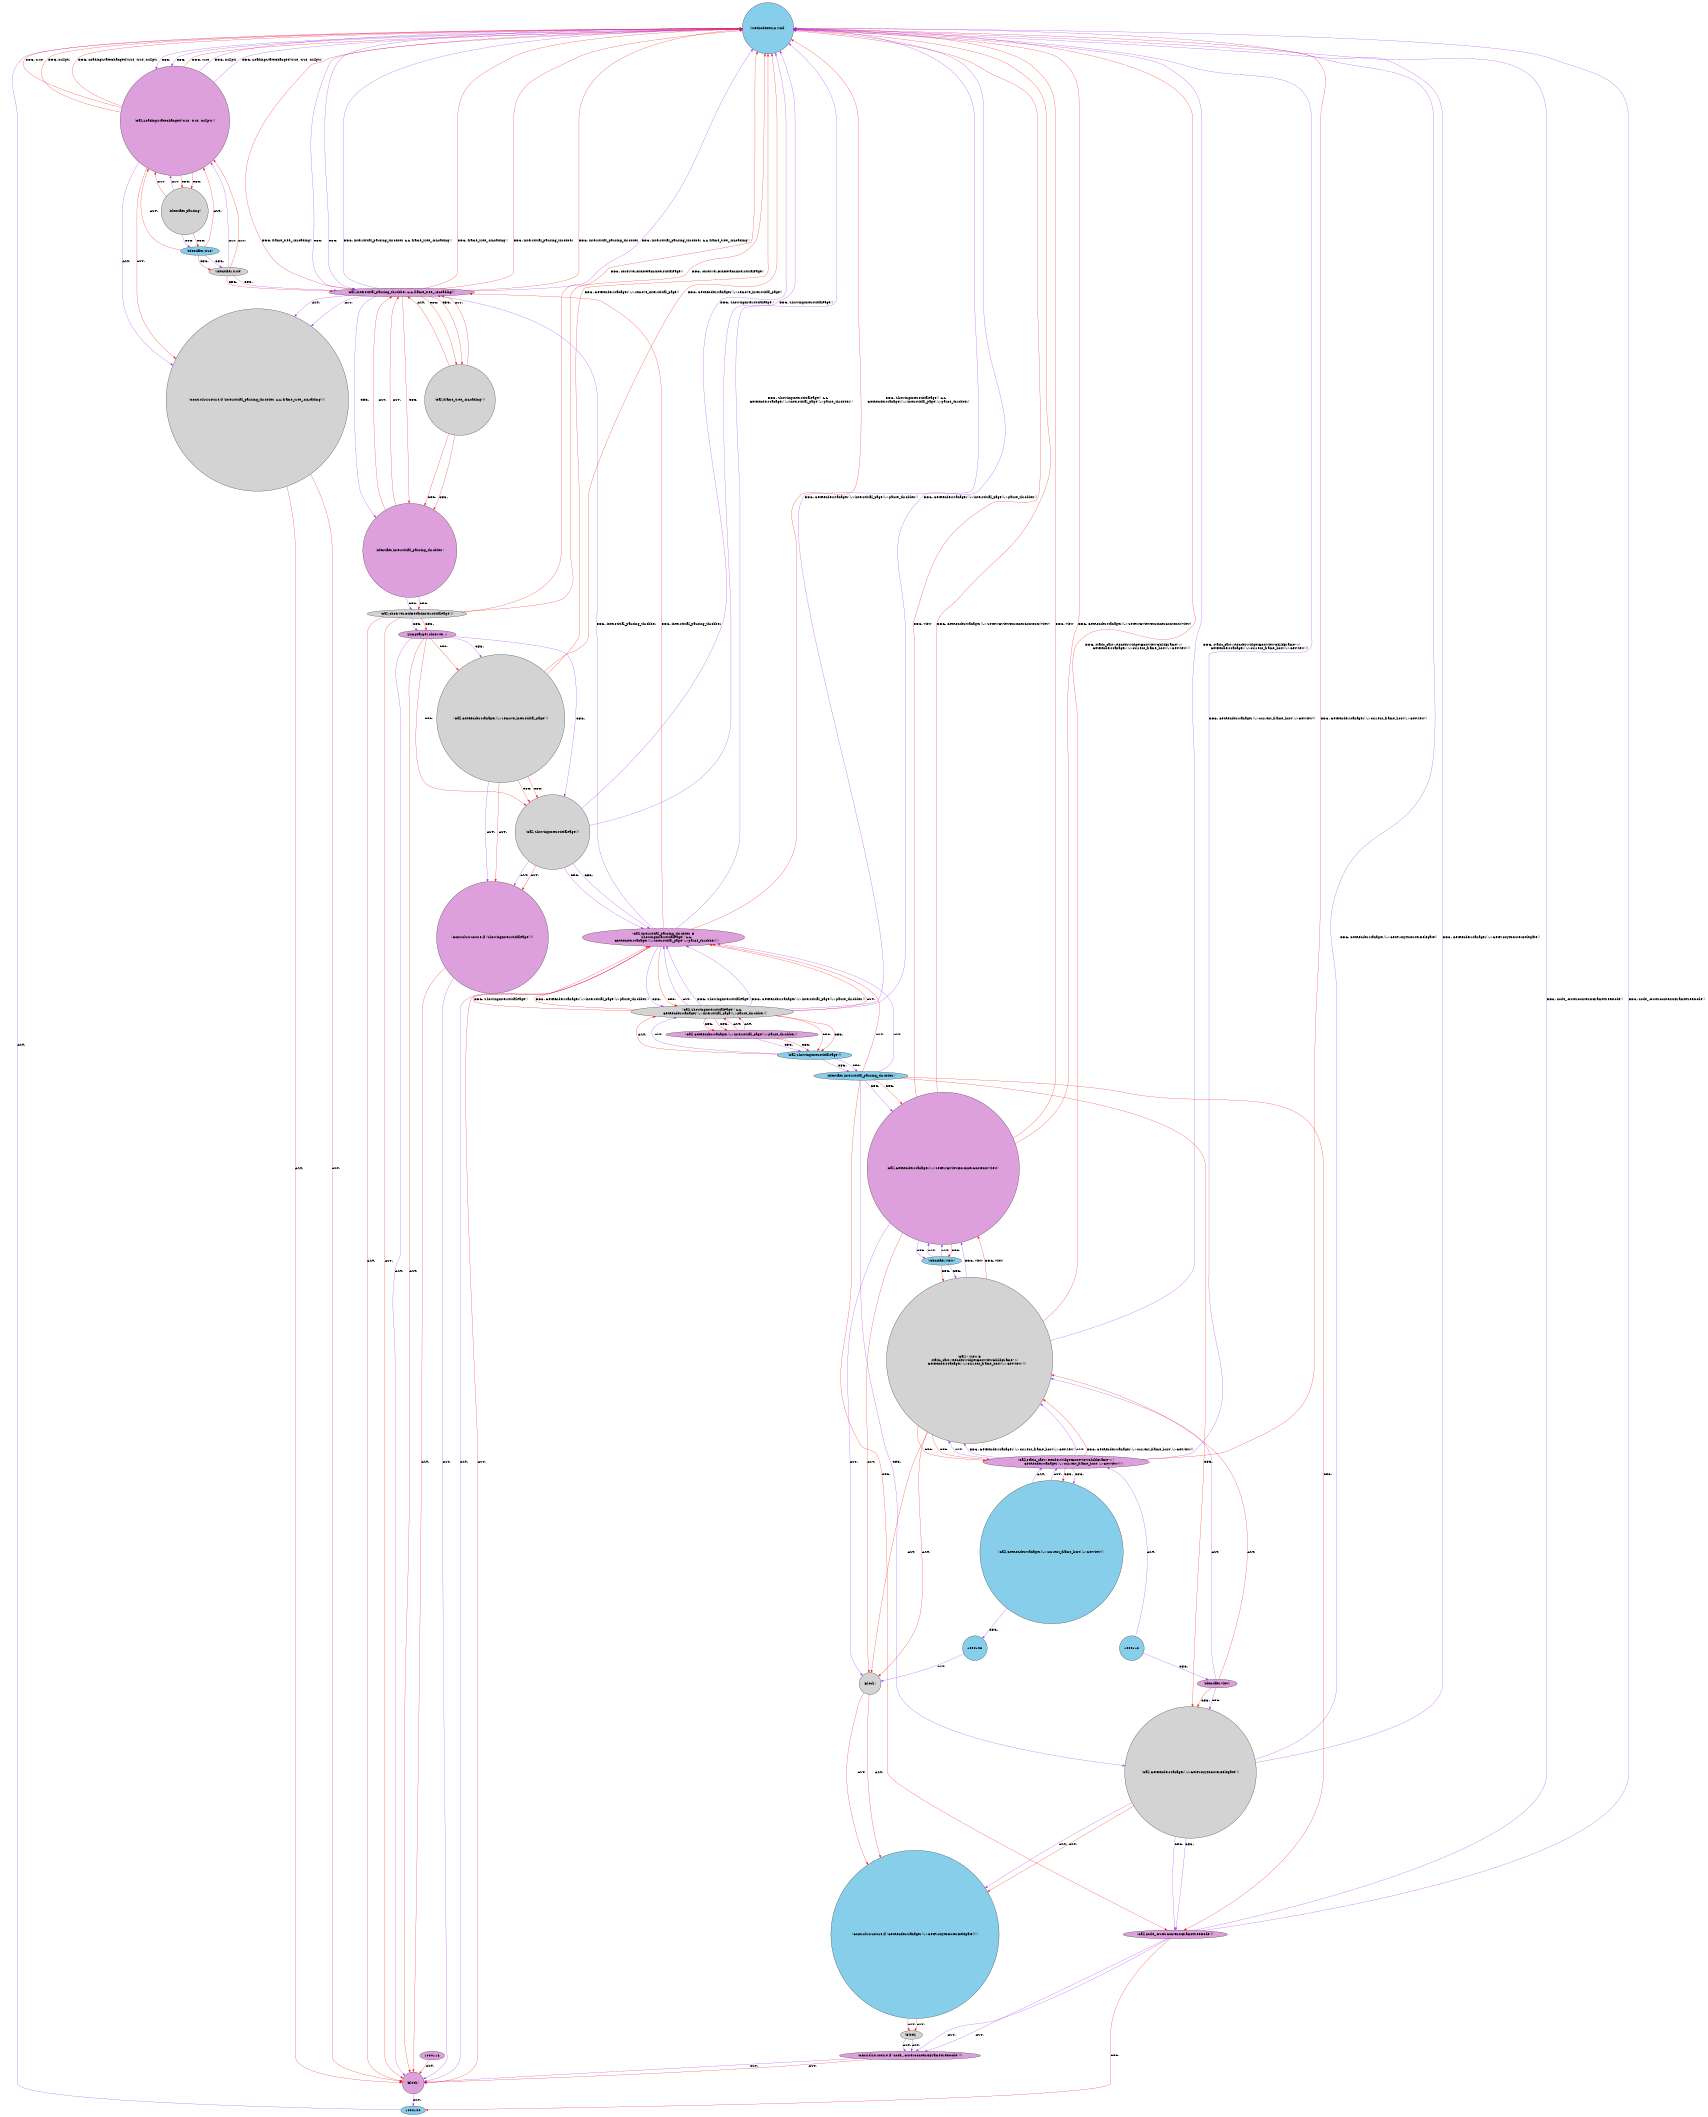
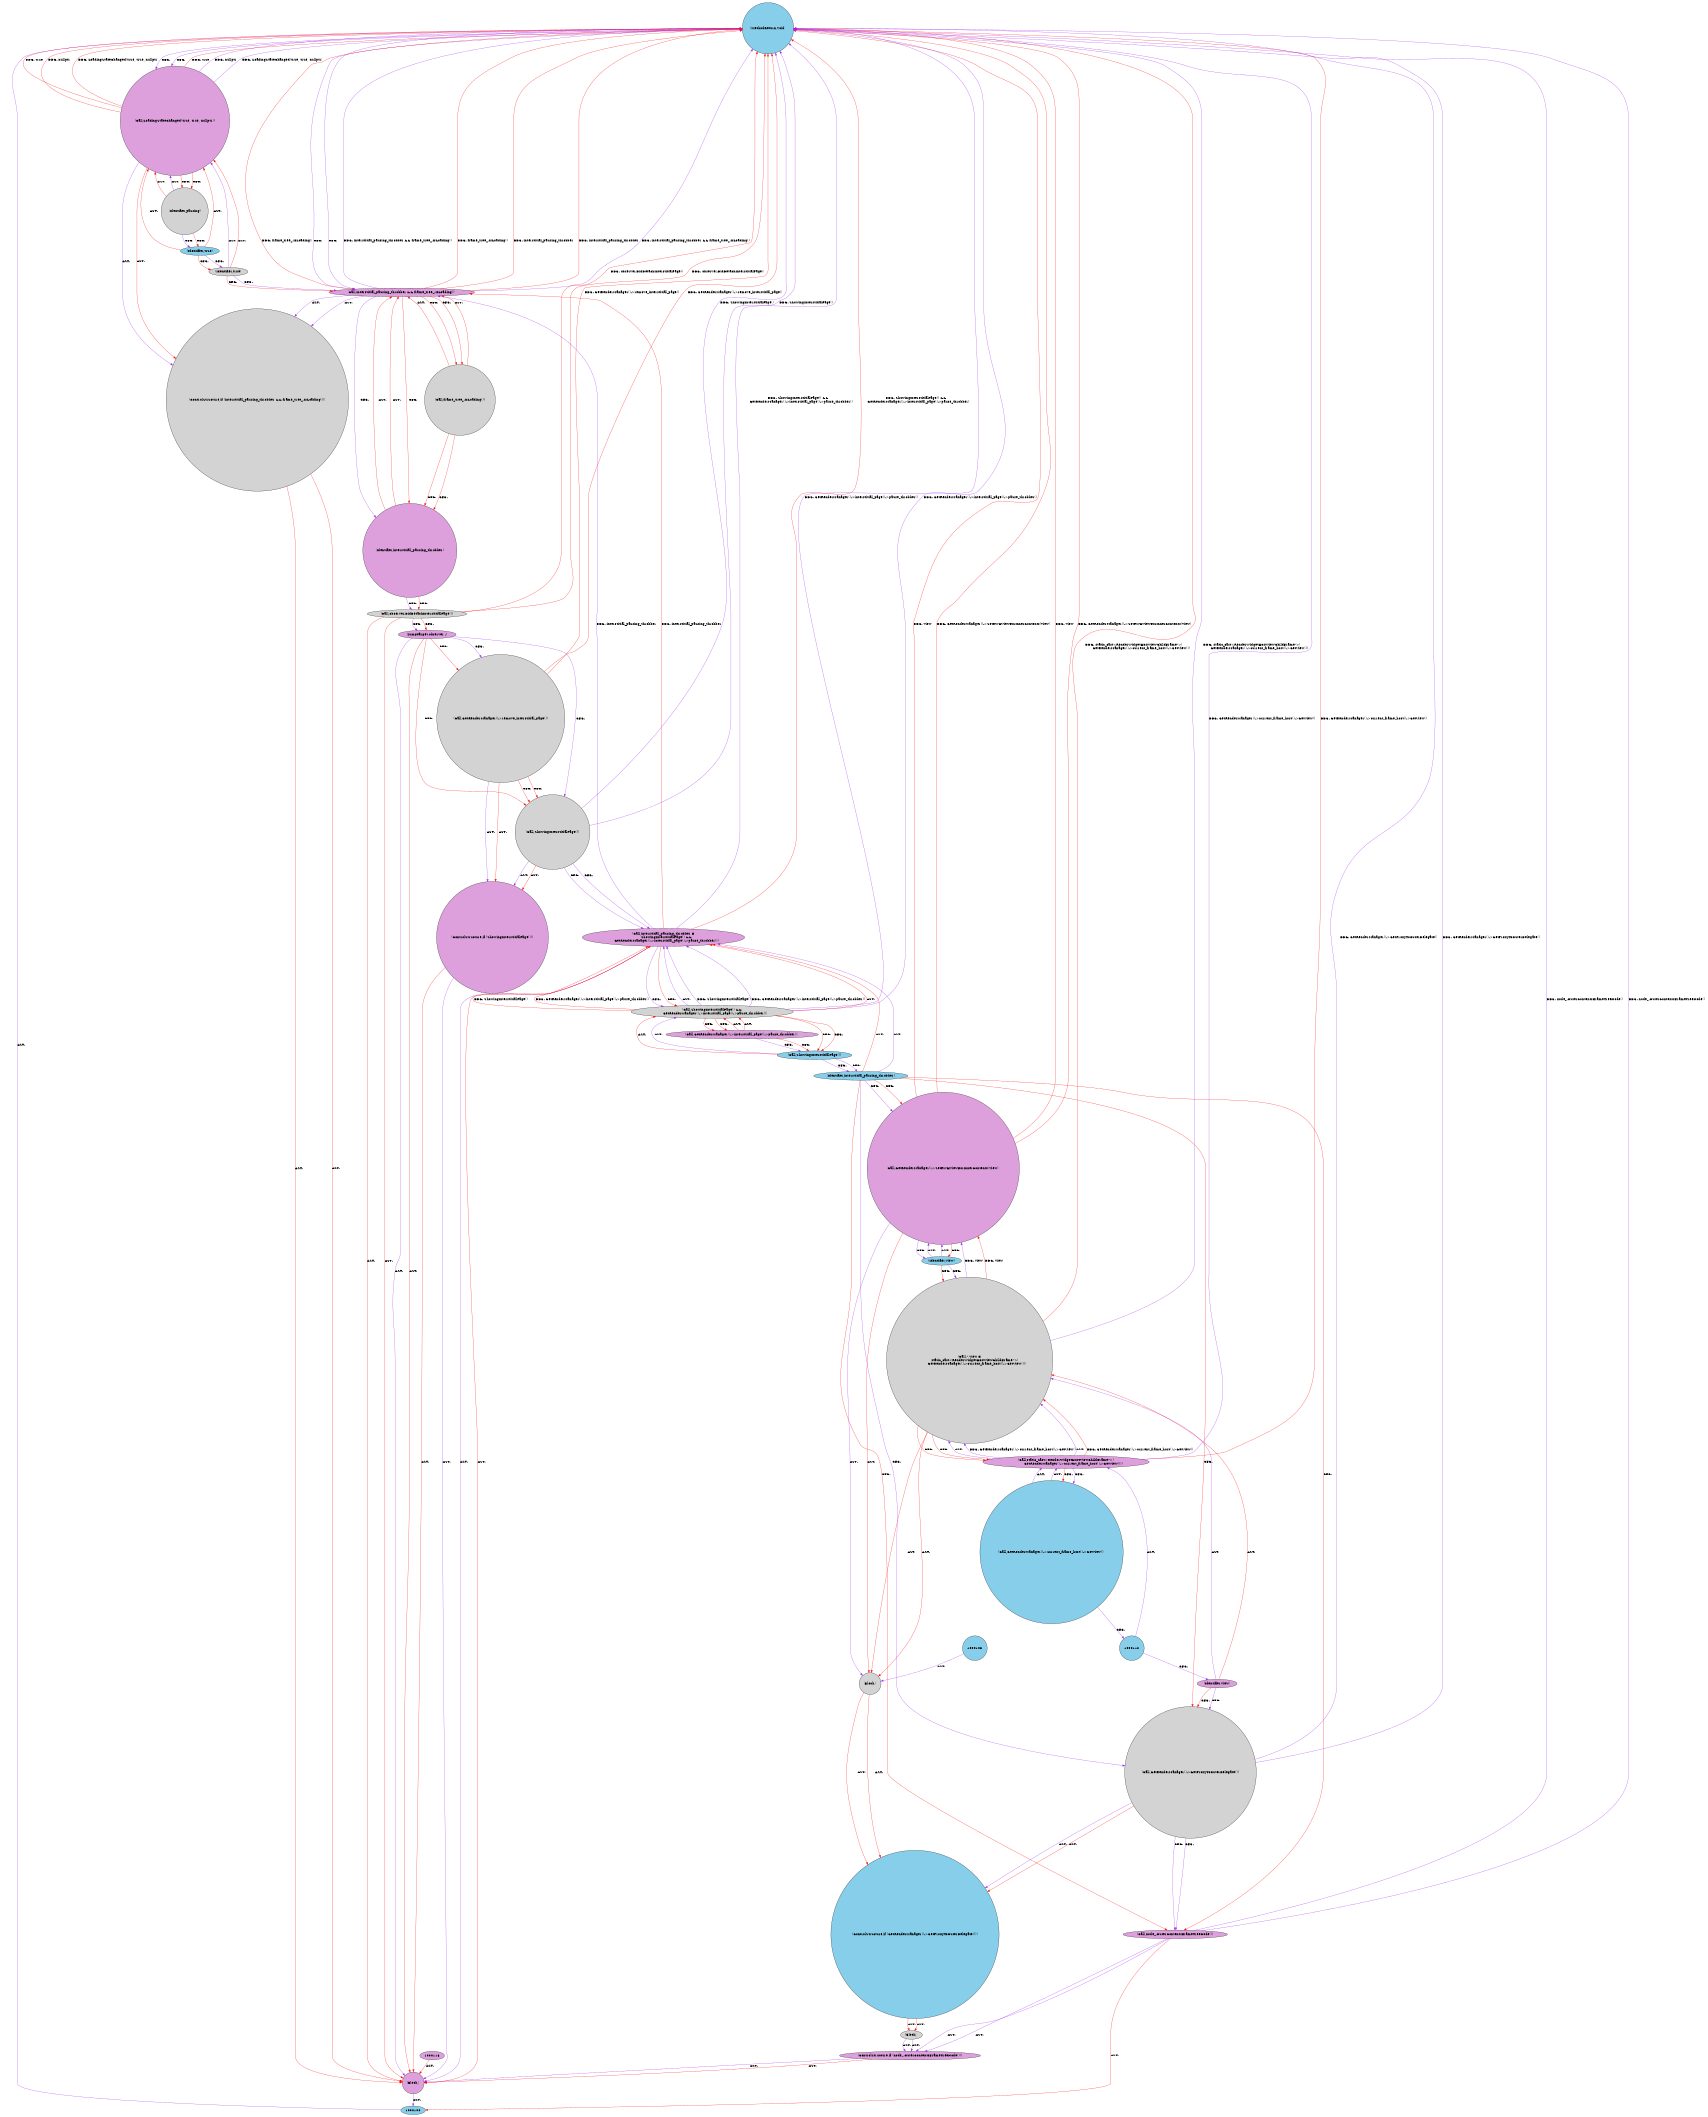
edge "(Call,GetRenderManager()->current_frame_host()->GetView())" -> "1000108": now "(Call,GetRenderManager()->current_frame_host()->GetView())" -> "1000112"
edge "(Call,node_.OuterContentsFrameTreeNode())" -> "1000100": label "CFG: " -> "AST: "
